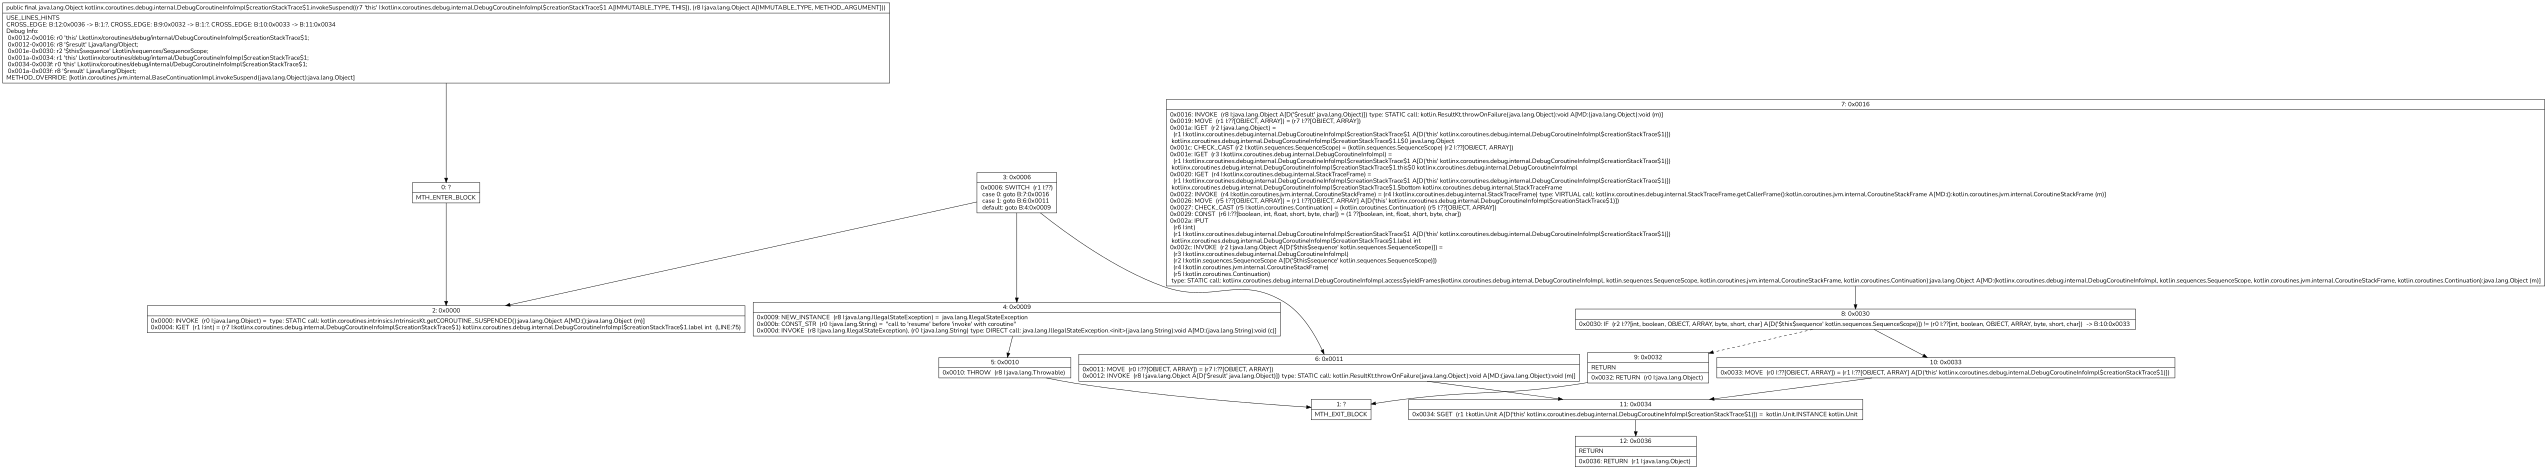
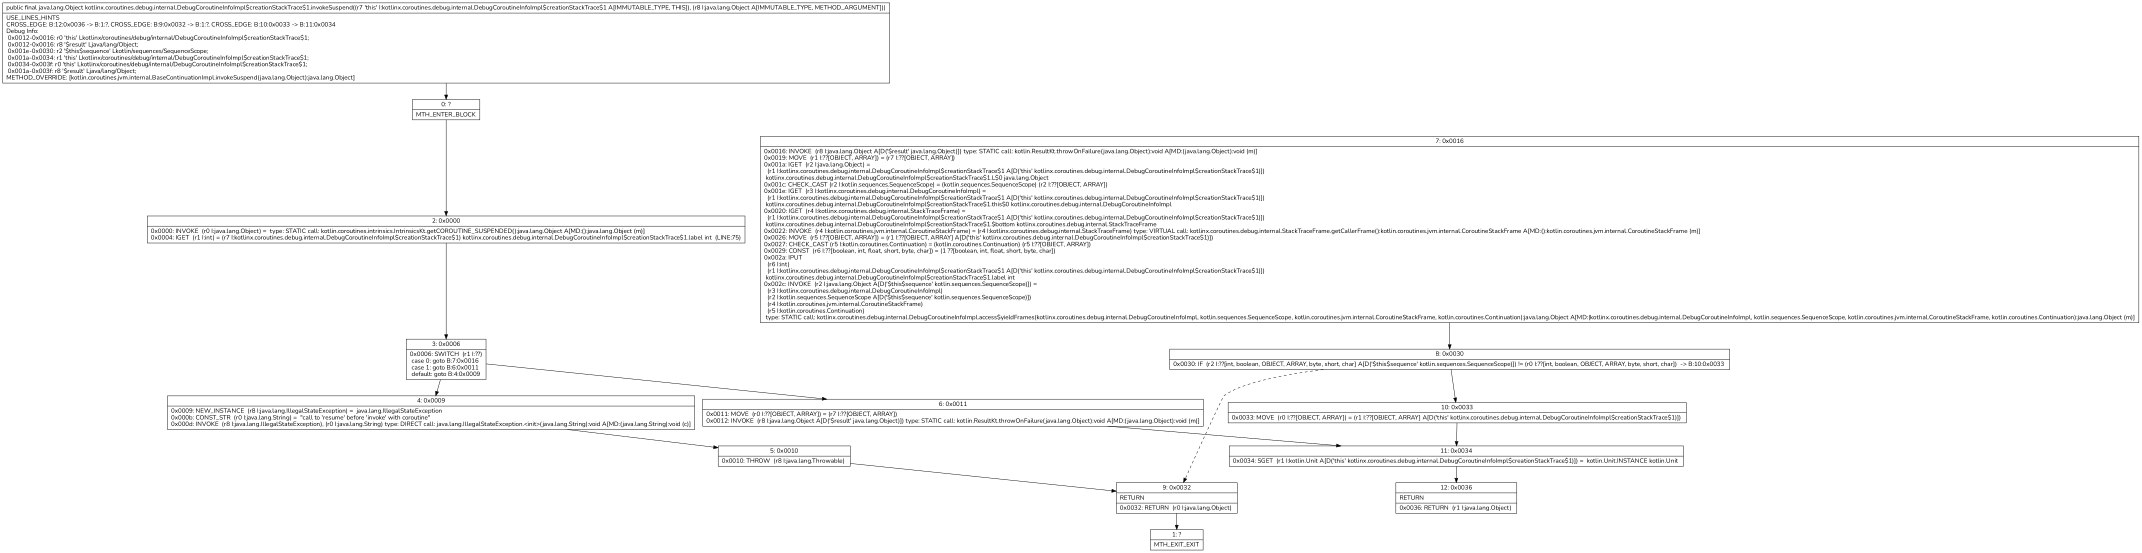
edge "3: 0x0006" -> "2: 0x0000": reversed
edge "5: 0x0010" -> "1: ?": now "5: 0x0010" -> "9: 0x0032"
node "1: ?": text "MTH_EXIT_BLOCK" -> "MTH_EXIT_EXIT"
